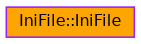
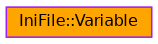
node "IniFile::IniFile": label "IniFile::IniFile" -> "IniFile::Variable"
